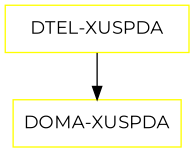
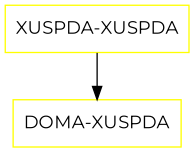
node "DTEL-XUSPDA": label "DTEL-XUSPDA" -> "XUSPDA-XUSPDA"
